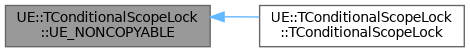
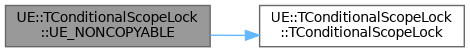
edge "UE::TConditionalScopeLock ::TConditionalScopeLock" -> "UE::TConditionalScopeLock ::UE_NONCOPYABLE": reversed
